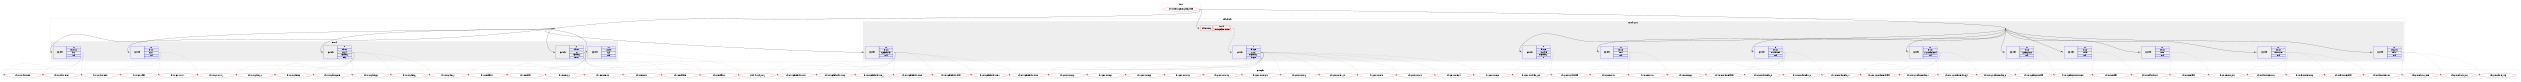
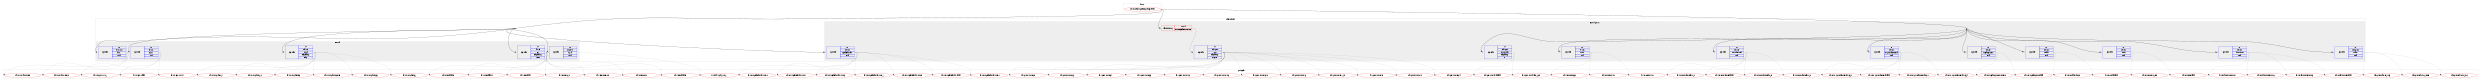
node "dev-python/empy-3.3.2": removed
node "dev-ros/boost-9999": label "dev-ros/boost-9999" -> "dev-ros/nodelet-9999"
